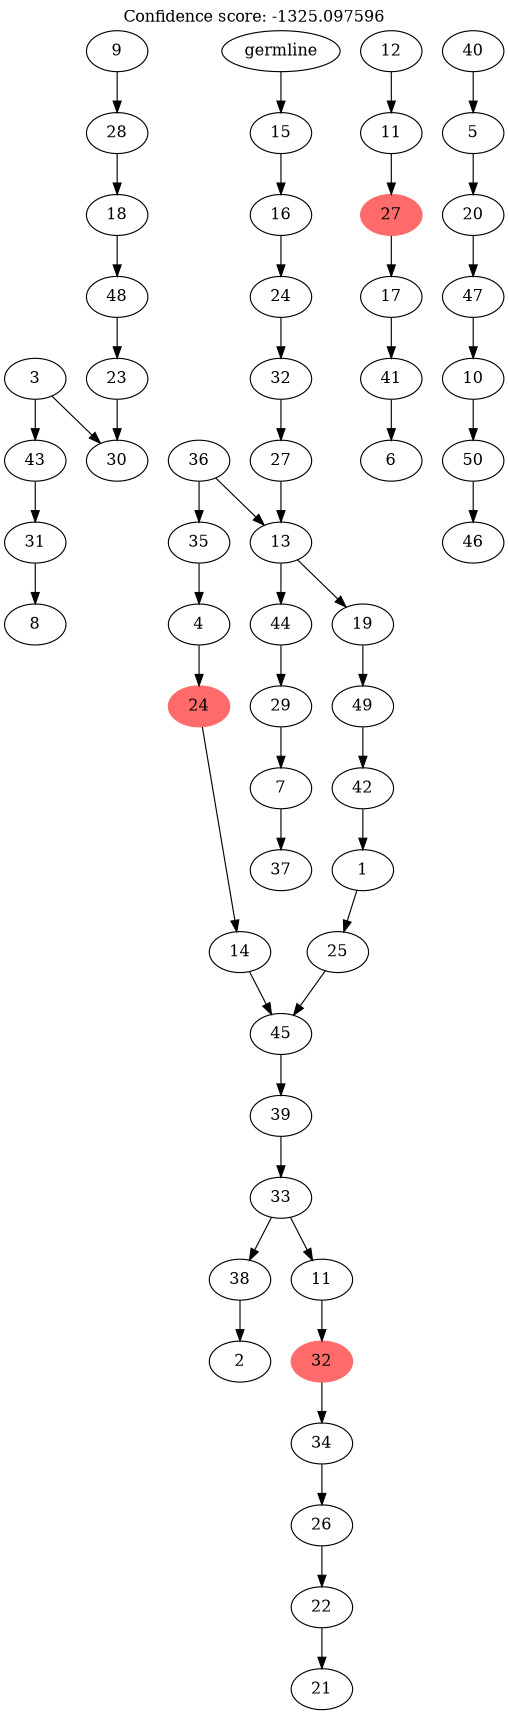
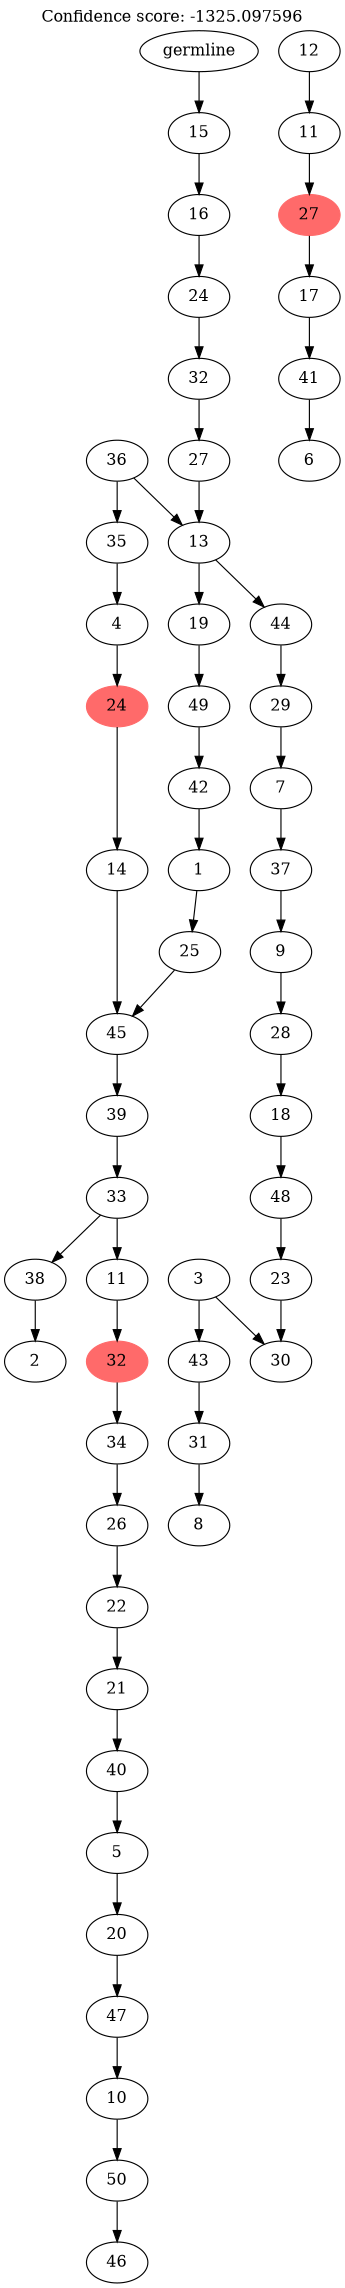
edge "37" -> "9": added
edge "21" -> "40": added
